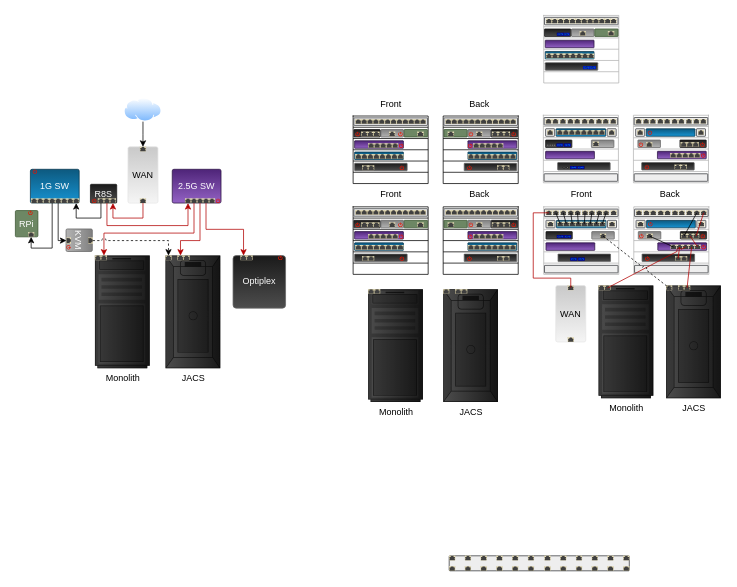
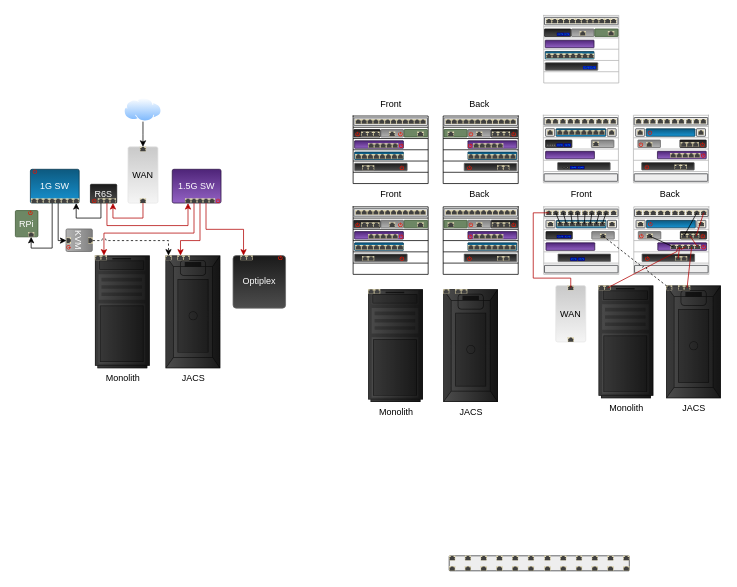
node "2.5G SW": label "2.5G SW" -> "1.5G SW"
node "R8S": label "R8S" -> "R6S"
